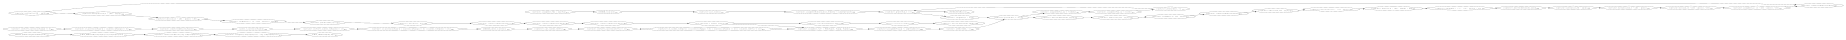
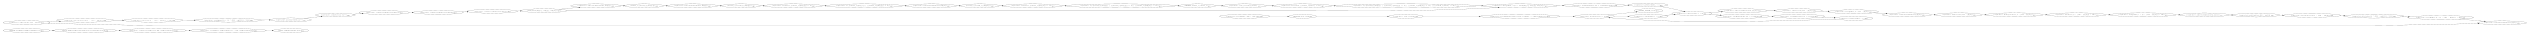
node "(uint32_t,(uint32_t)(Map[g]))": added
